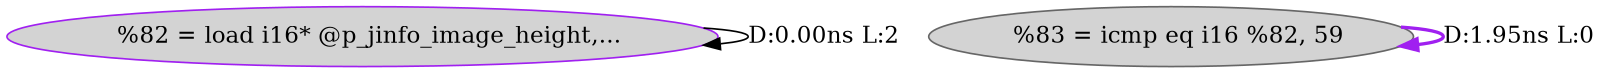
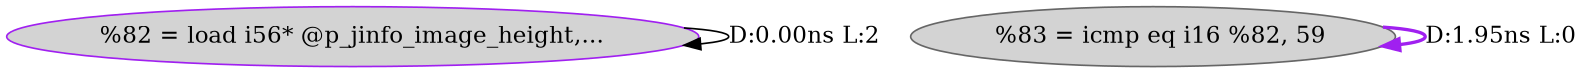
node "%82 = load i16* @p_jinfo_image_height,...": label "%82 = load i16* @p_jinfo_image_height,..." -> "%82 = load i56* @p_jinfo_image_height,..."
